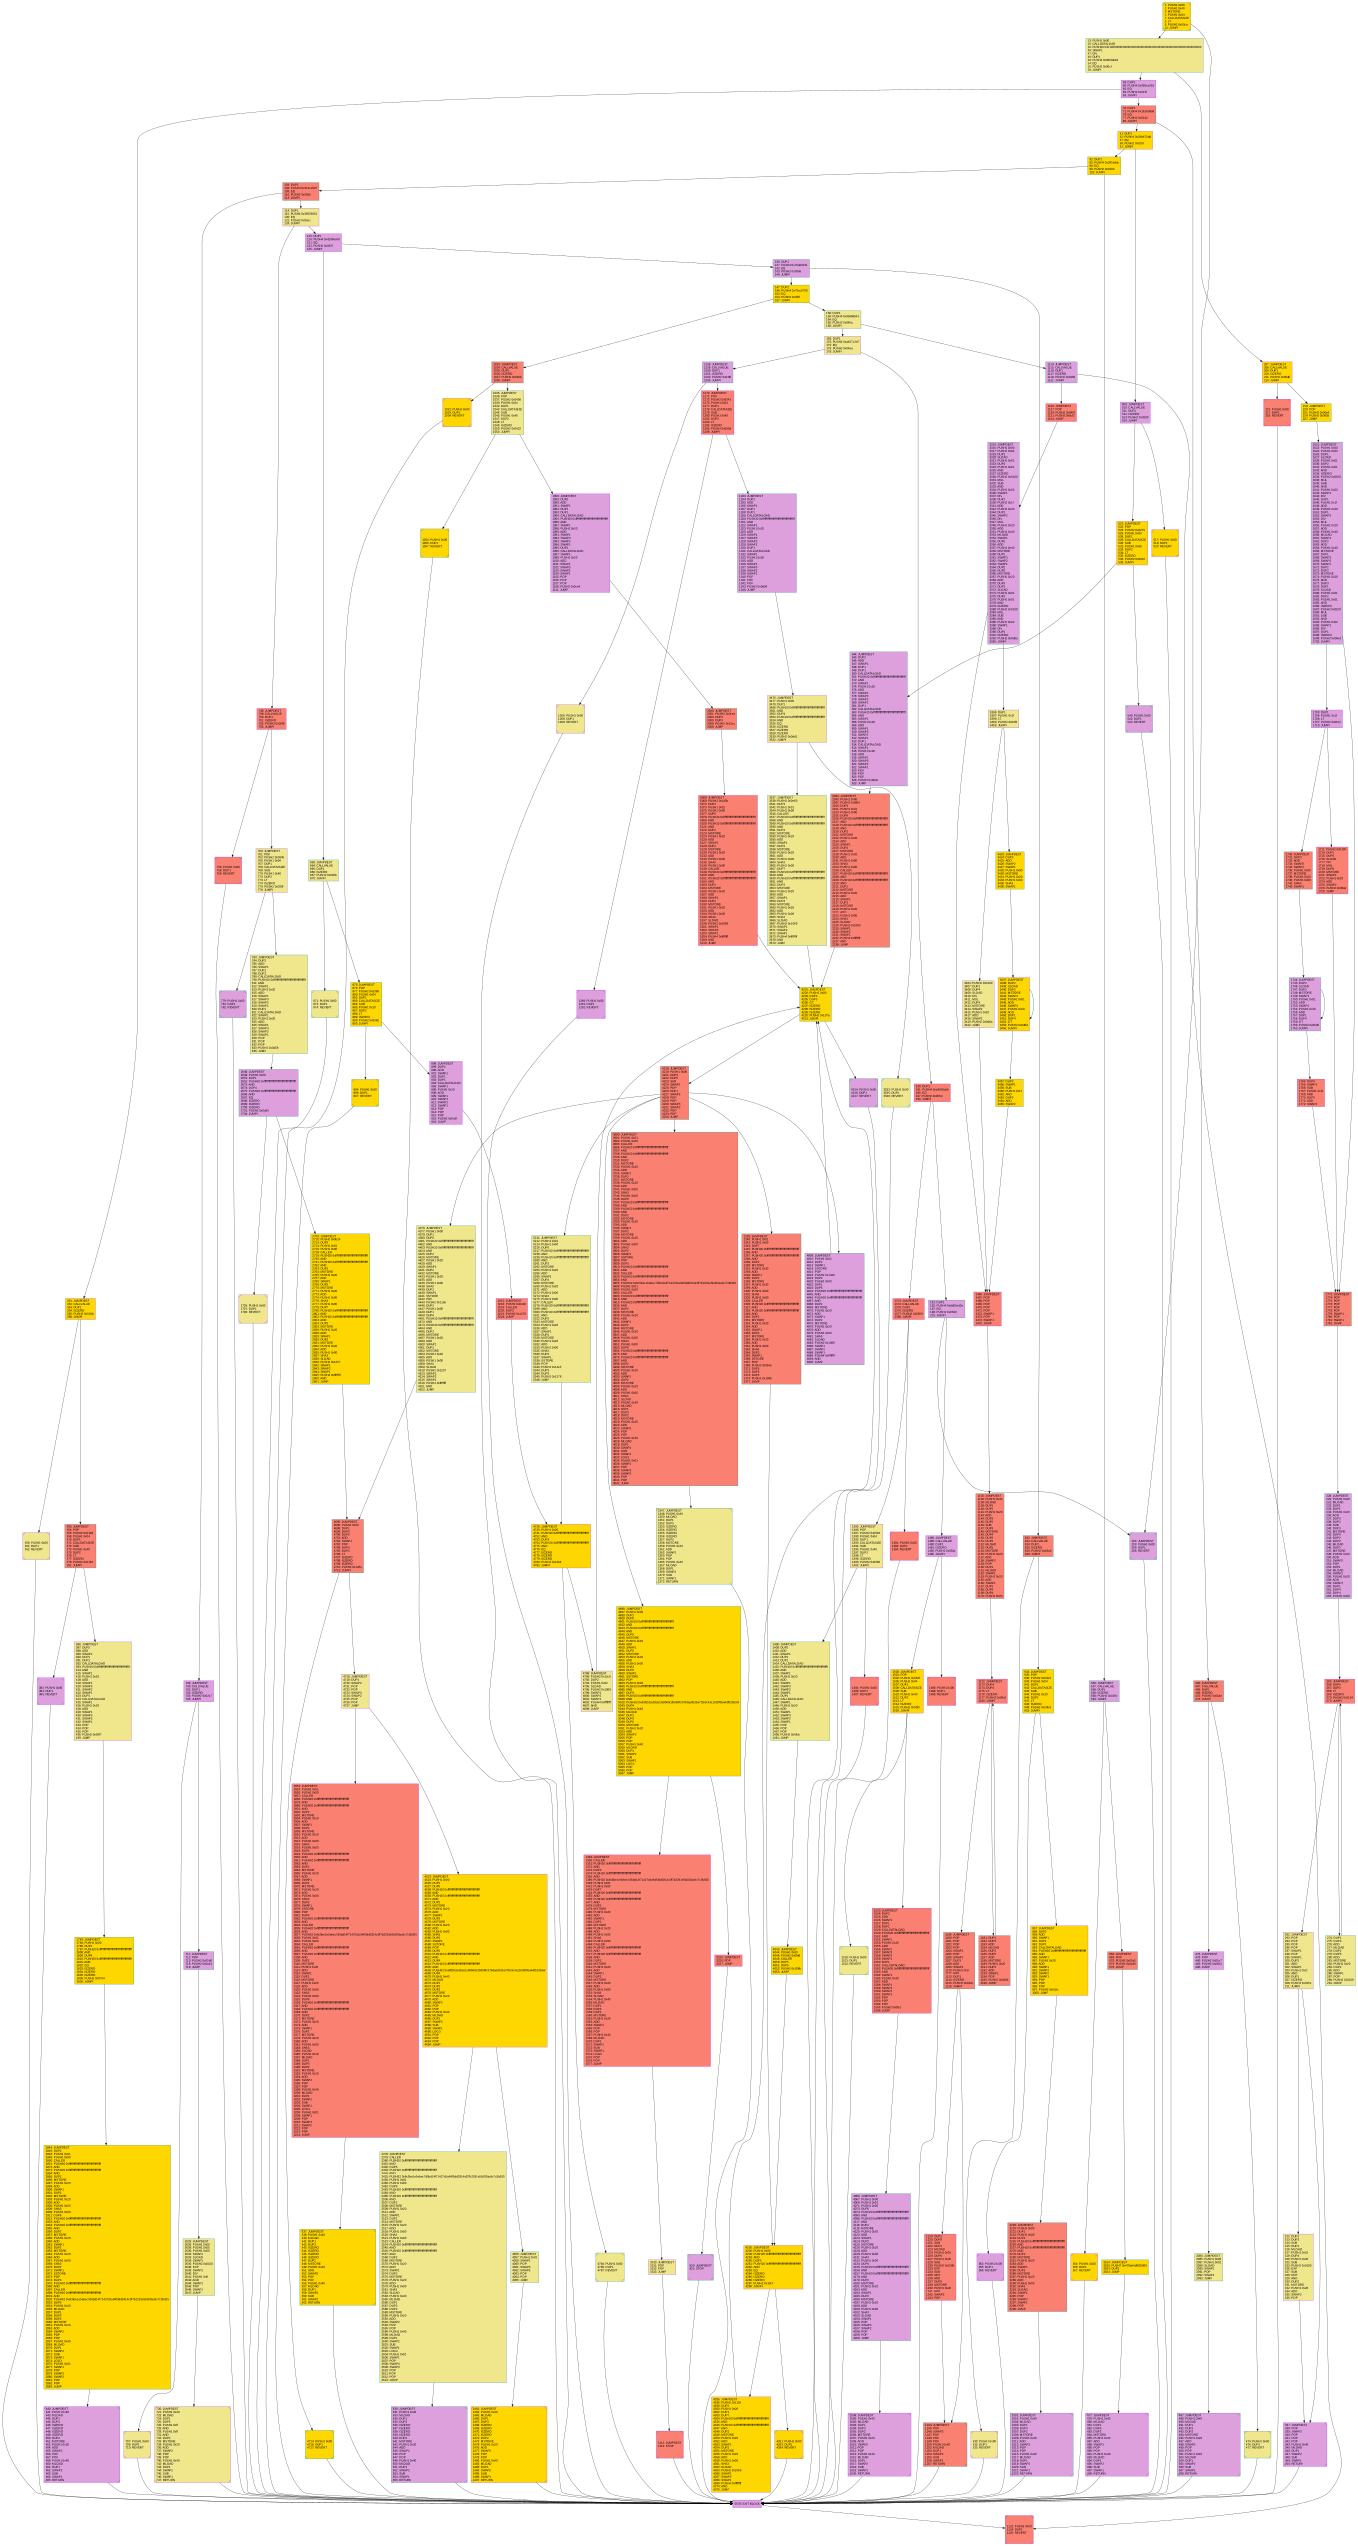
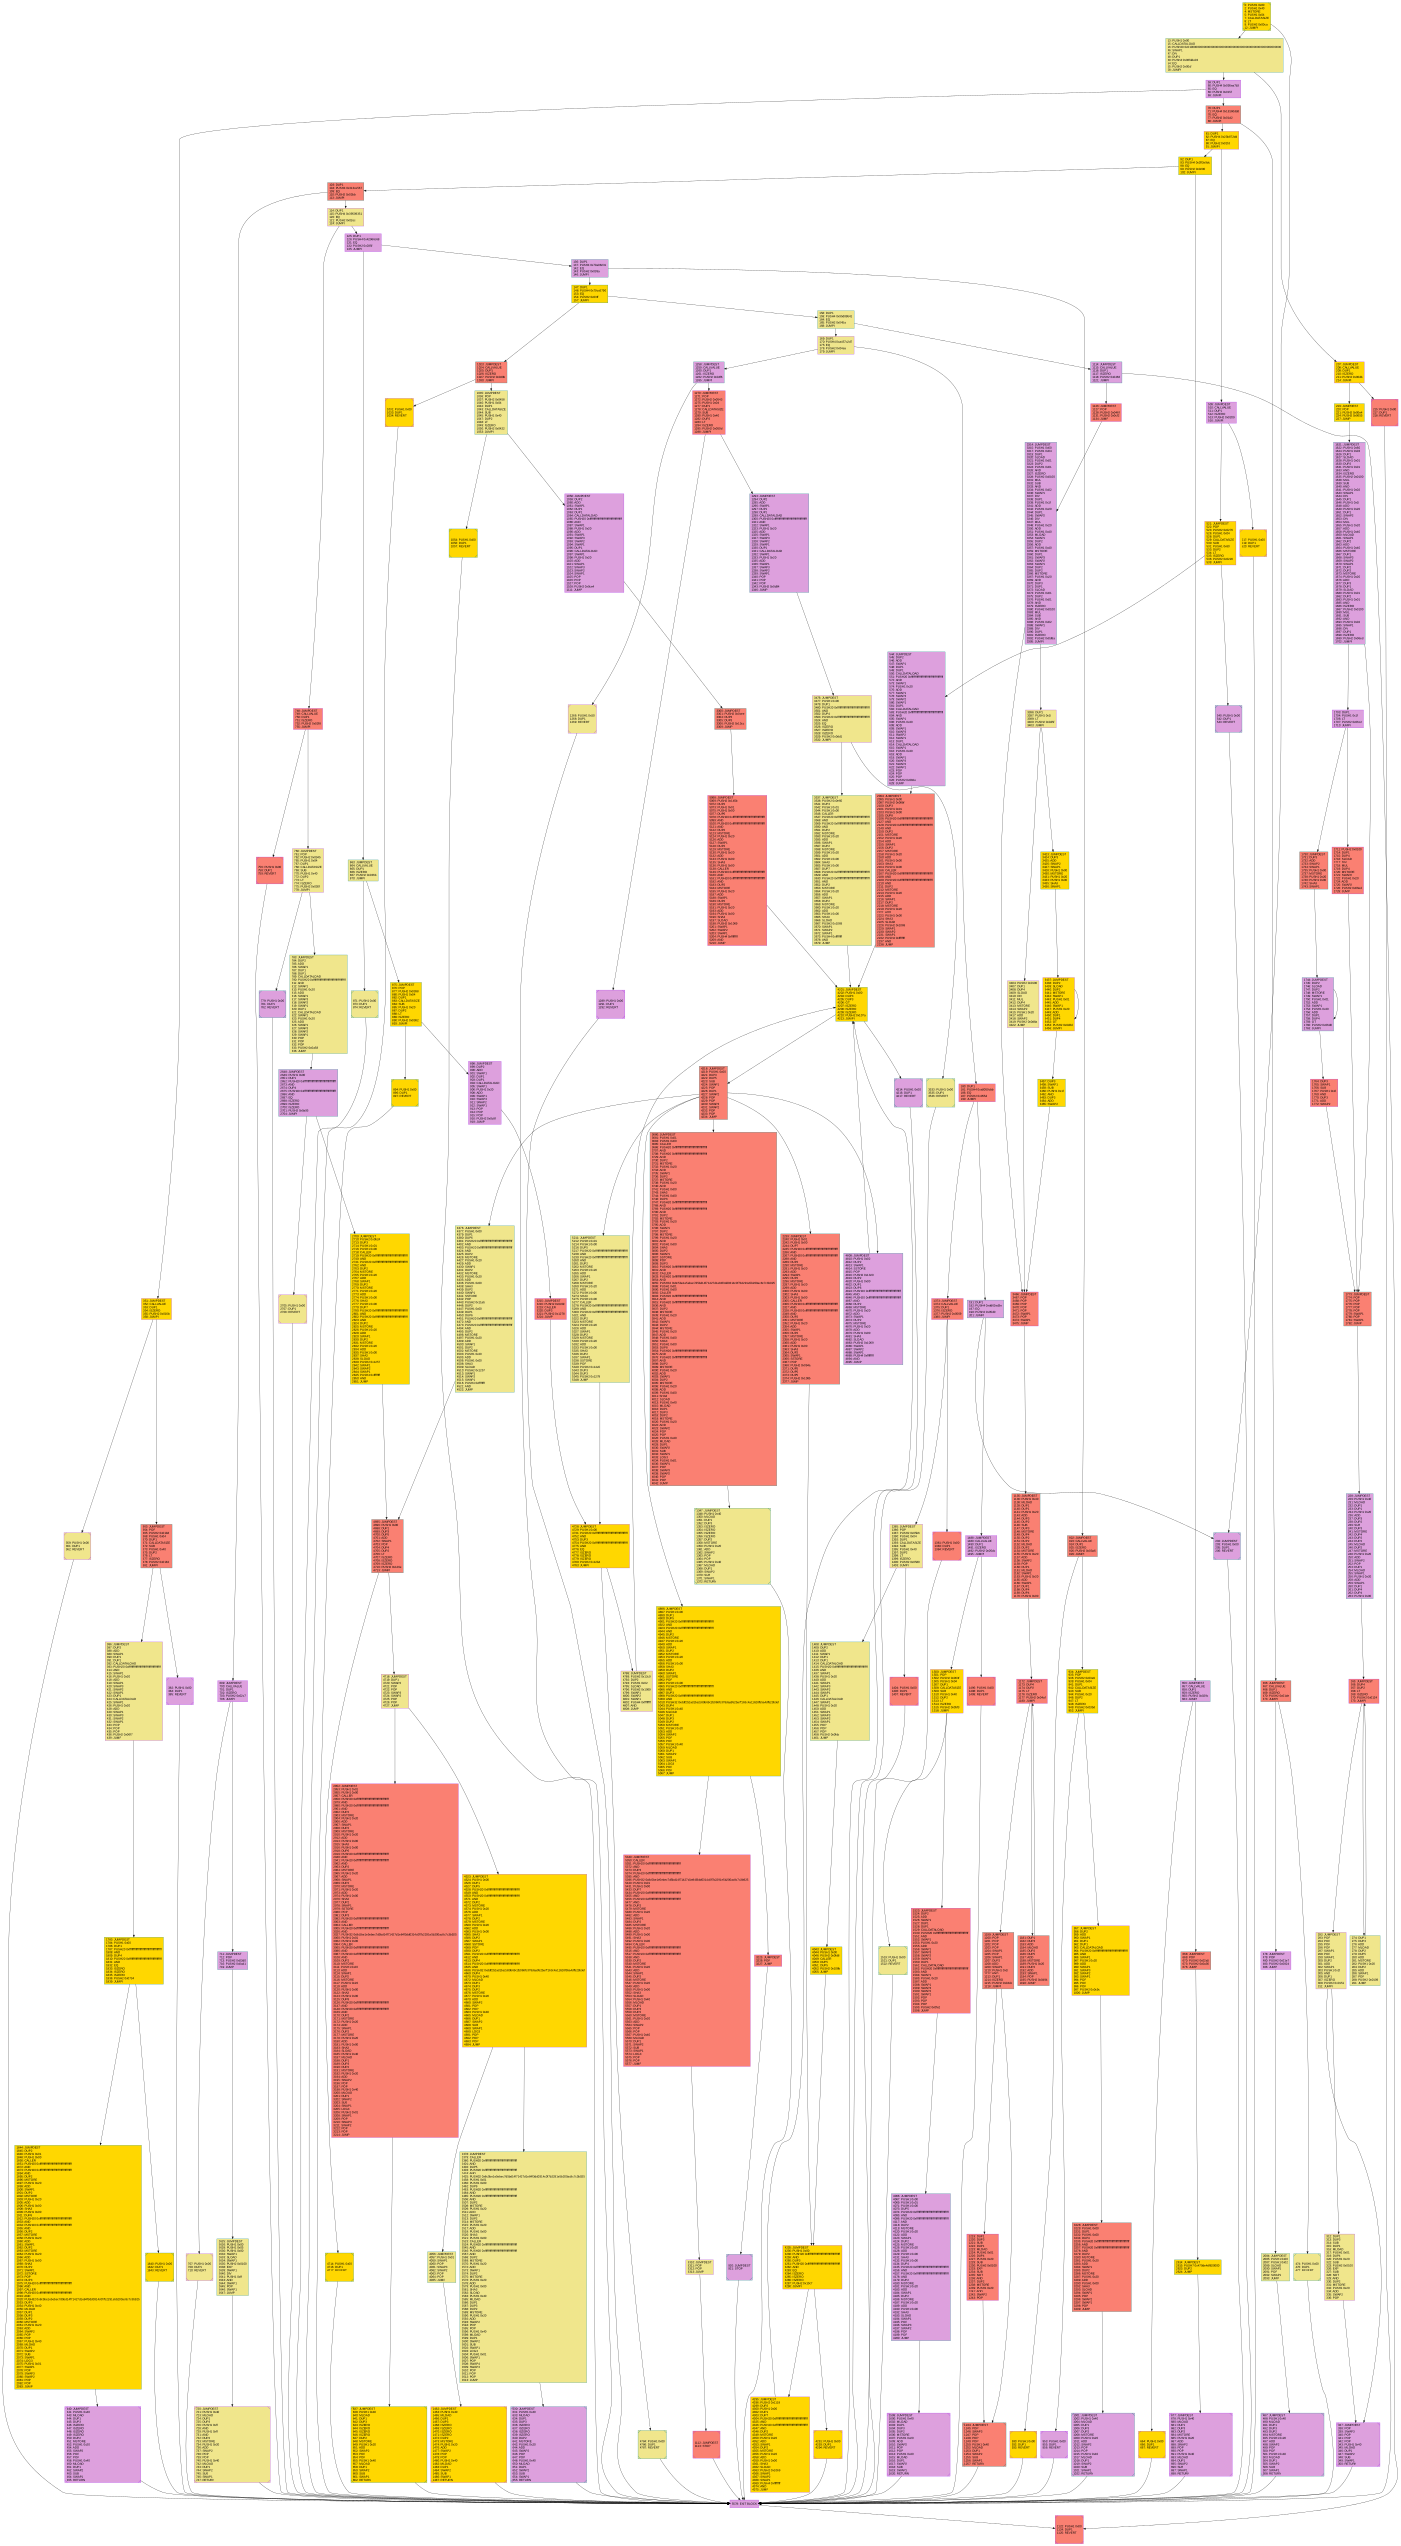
node "1840: PUSH1 0x00 1842: DUP1 1843: REVERT": added
node "930: PUSH1 0x00 932: DUP1 933: REVERT": fillcolor khaki -> gold
